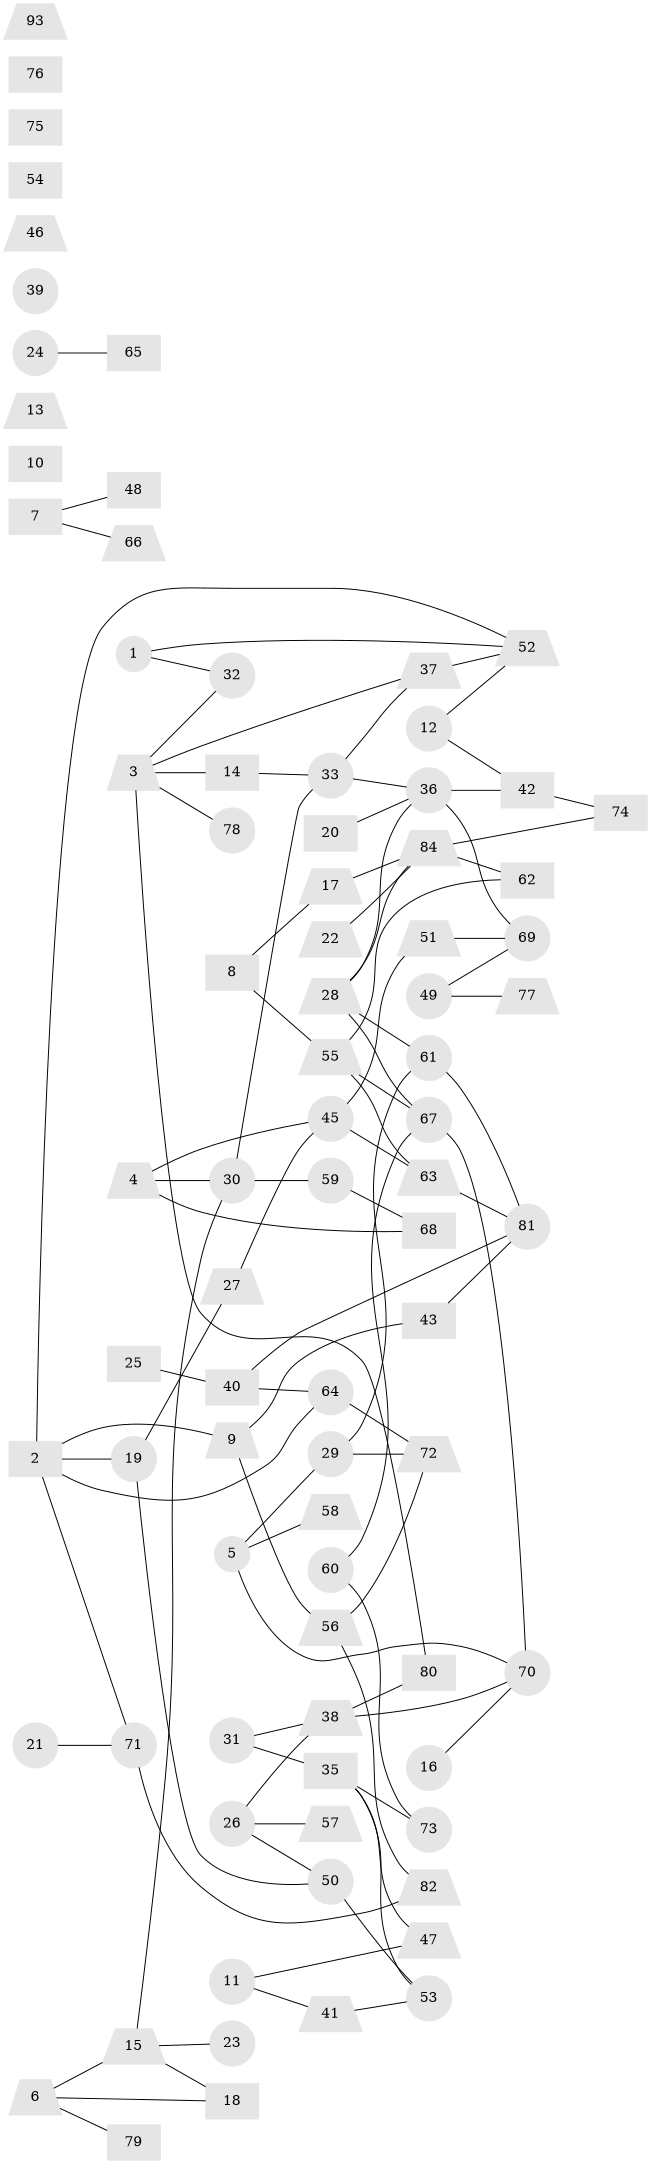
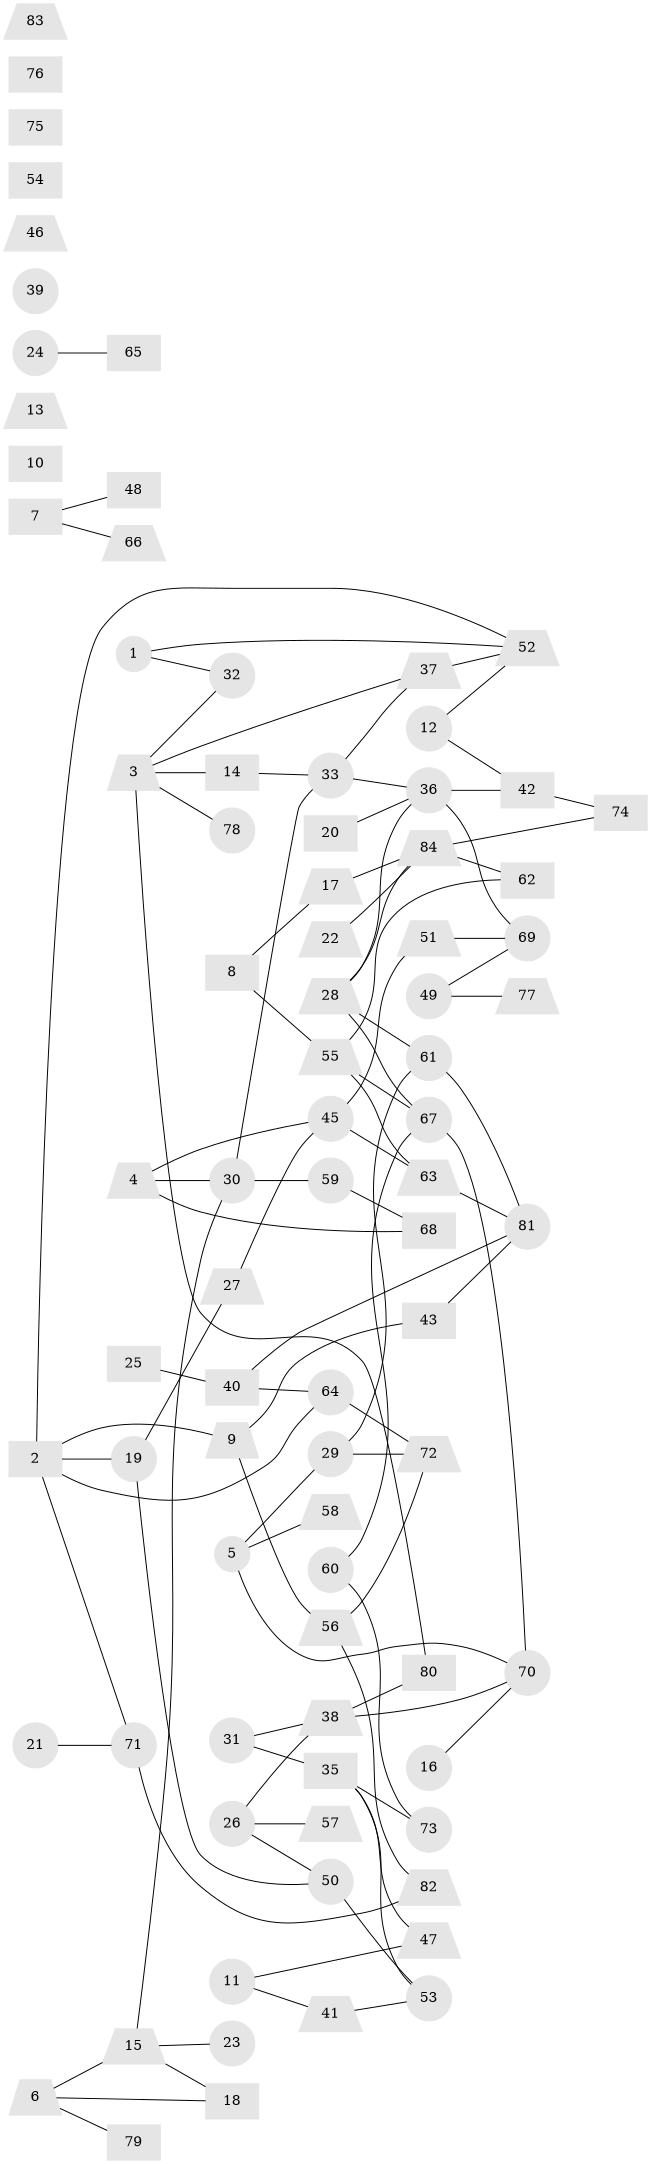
node "93": label "93" -> "83"
